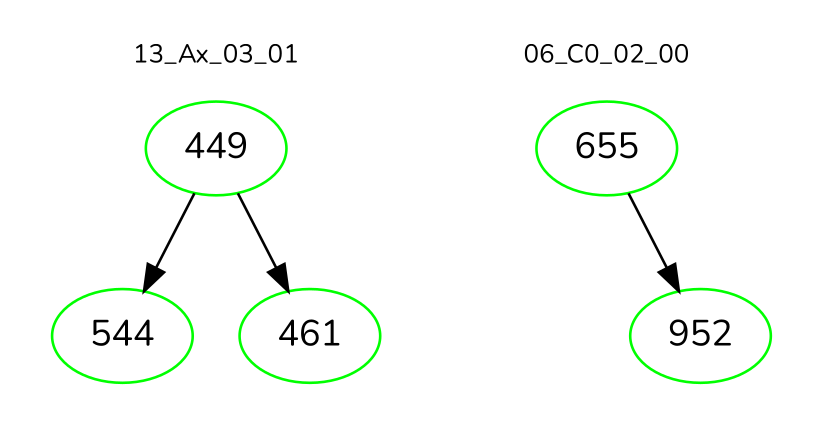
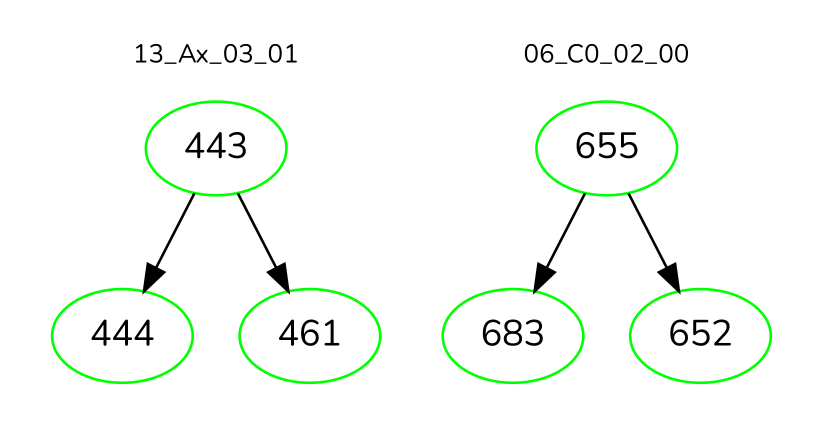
node "449": label "449" -> "443"
node "544": label "544" -> "444"
node "683": added
node "952": label "952" -> "652"
